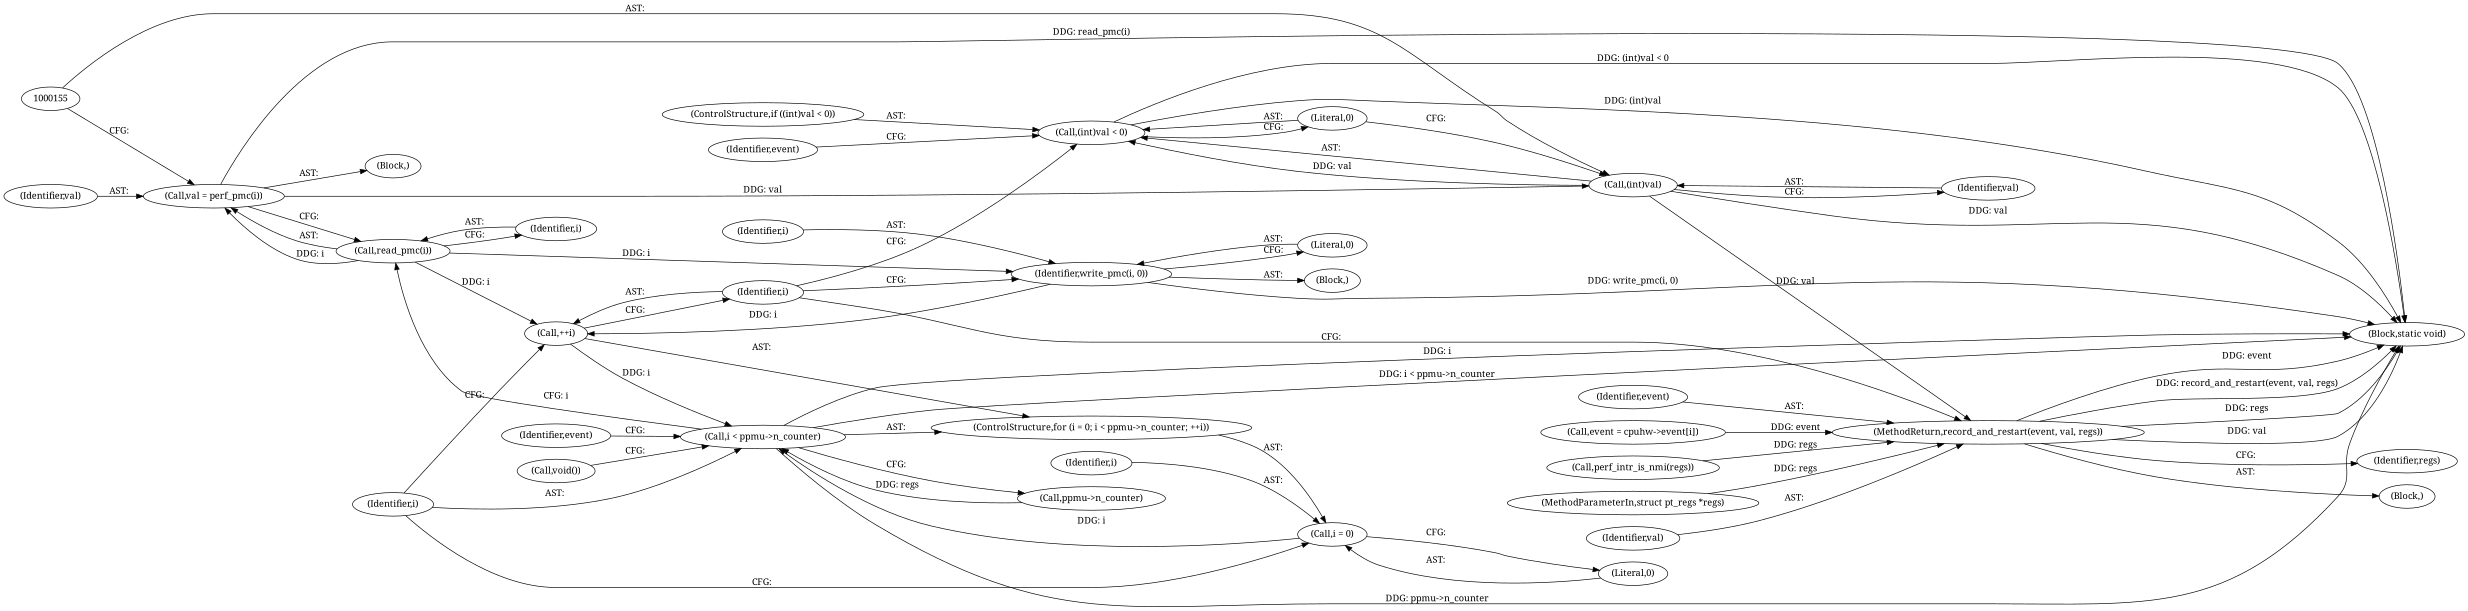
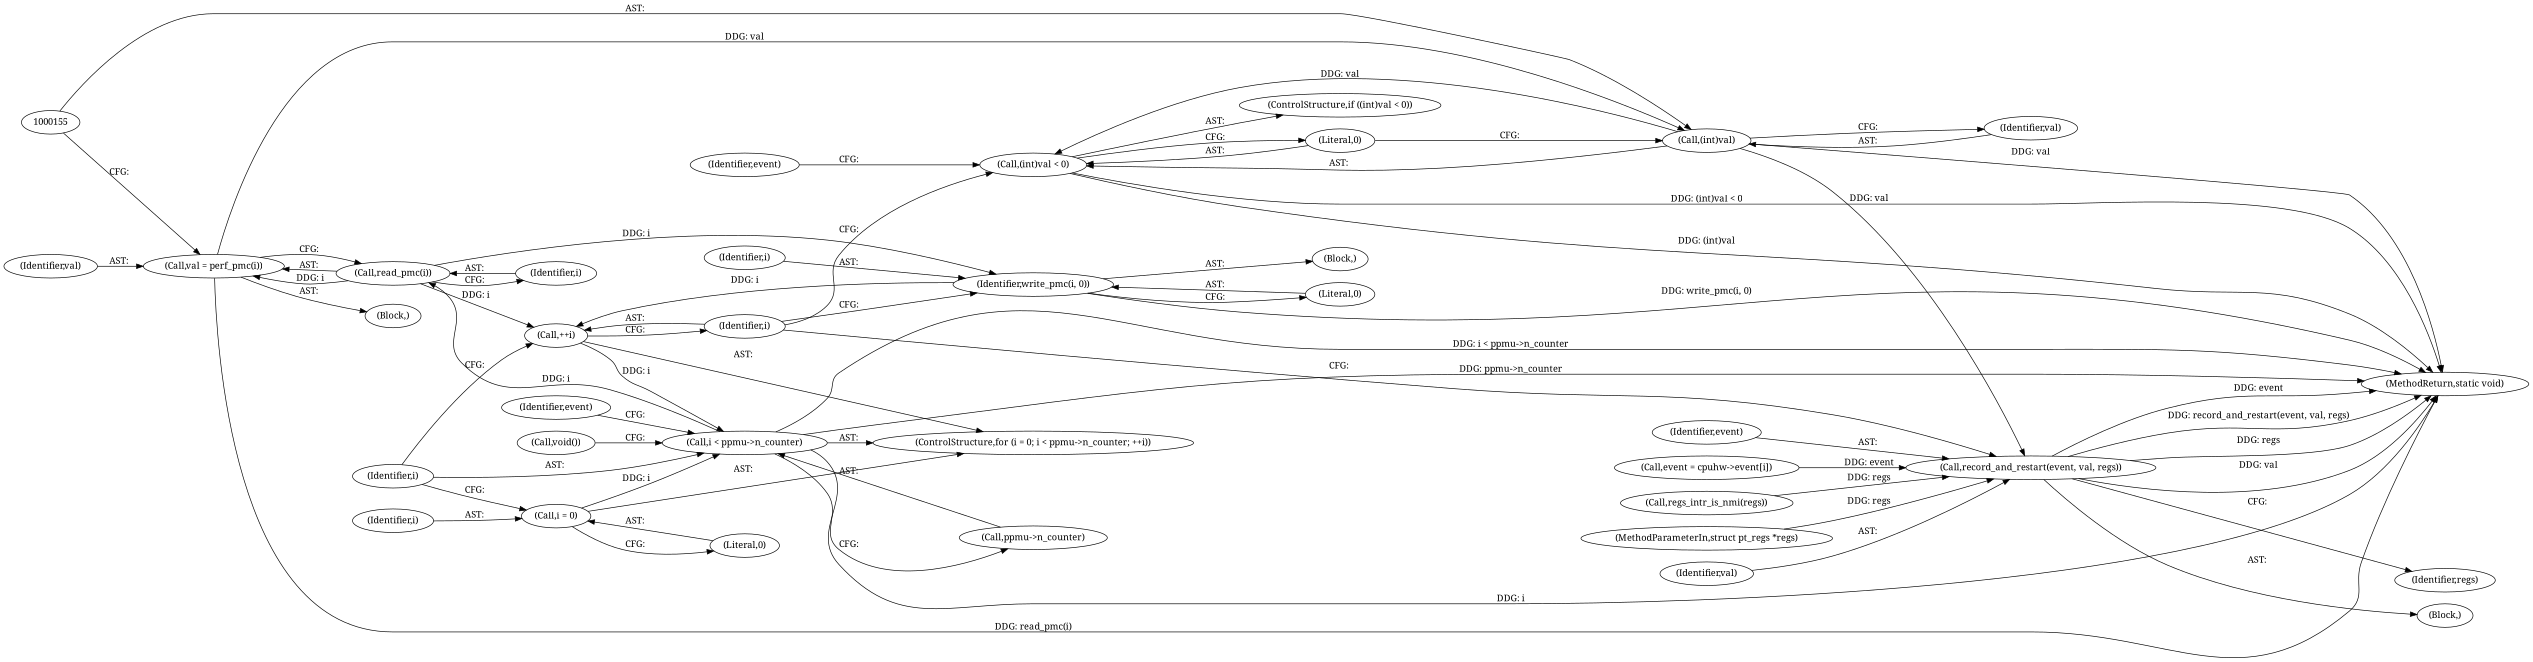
edge "(ControlStructure,if ((int)val < 0))" -> "(Call,(int)val < 0)": reversed
node "(Block,static void)": label "(Block,static void)" -> "(MethodReturn,static void)"
edge "(Call,i < ppmu->n_counter)" -> "(Call,read_pmc(i))": label "CFG: i" -> "DDG: i"
node "(MethodReturn,record_and_restart(event, val, regs))": label "(MethodReturn,record_and_restart(event, val, regs))" -> "(Call,record_and_restart(event, val, regs))"
edge "(ControlStructure,for (i = 0; i < ppmu->n_counter; ++i))" -> "(Call,i = 0)": reversed
node "(Call,perf_intr_is_nmi(regs))": label "(Call,perf_intr_is_nmi(regs))" -> "(Call,regs_intr_is_nmi(regs))"
edge "(Call,ppmu->n_counter)" -> "(Call,i < ppmu->n_counter)": label "DDG: regs" -> "AST: "
